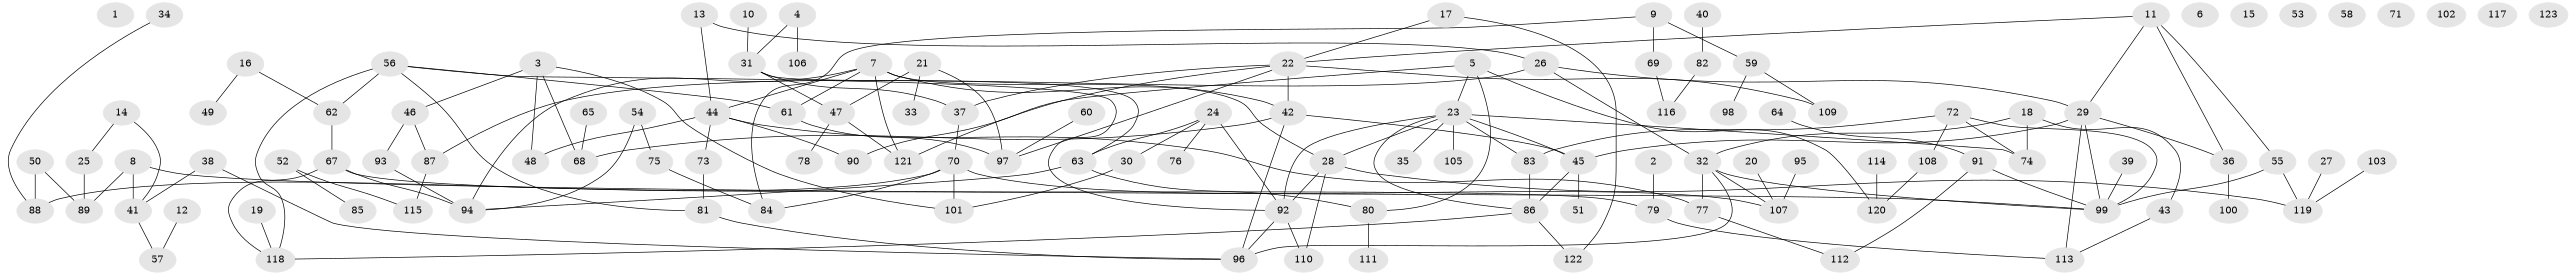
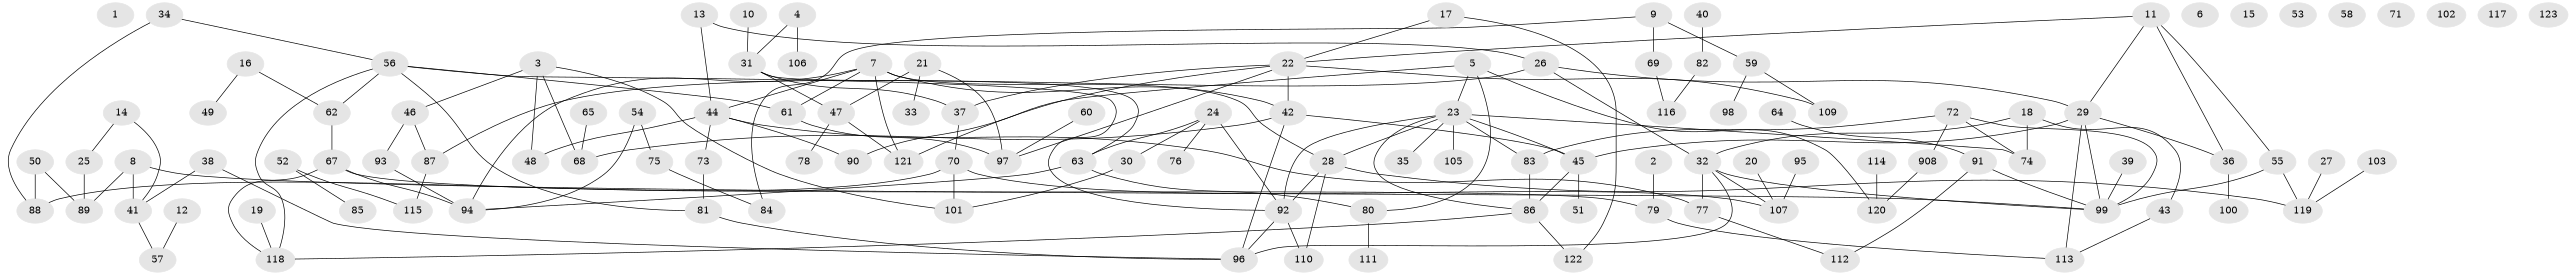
edge "34" -- "56": added
node "108": label "108" -> "908"
edge "70" -- "84": removed
